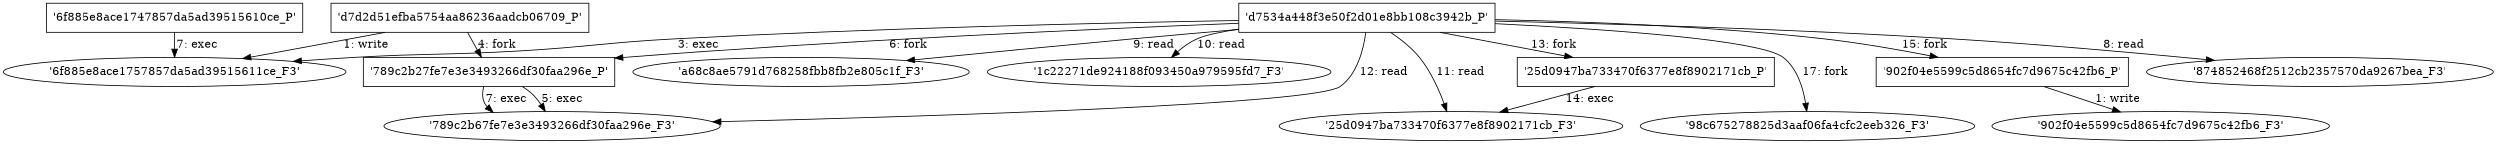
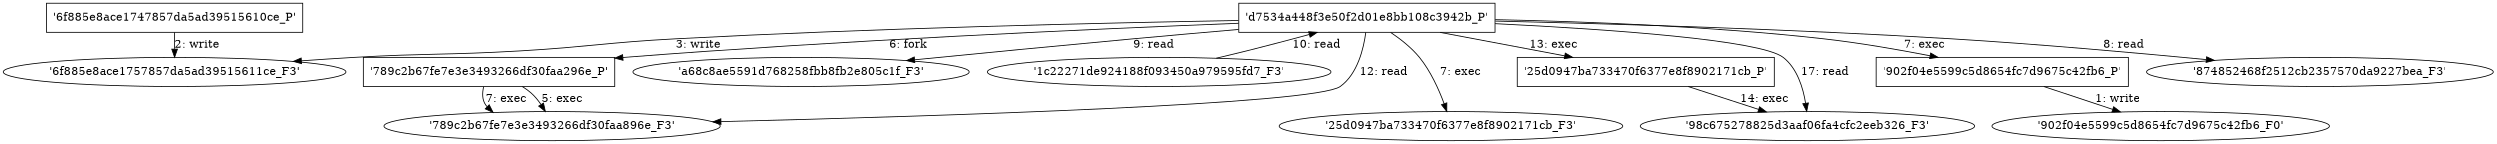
node "'d7d2d51efba5754aa86236aadcb06709_P'": removed
edge "'d7534a448f3e50f2d01e8bb108c3942b_P'" -> "'1c22271de924188f093450a979595fd7_F3'": reversed
edge "'6f885e8ace1747857da5ad39515610ce_P'" -> "'6f885e8ace1757857da5ad39515611ce_F3'": label "7: exec" -> "2: write"
edge "'d7534a448f3e50f2d01e8bb108c3942b_P'" -> "'6f885e8ace1757857da5ad39515611ce_F3'": label "3: exec" -> "3: write"
edge "'d7534a448f3e50f2d01e8bb108c3942b_P'" -> "'25d0947ba733470f6377e8f8902171cb_P'": label "13: fork" -> "13: exec"
edge "'d7534a448f3e50f2d01e8bb108c3942b_P'" -> "'902f04e5599c5d8654fc7d9675c42fb6_P'": label "15: fork" -> "7: exec"
node "'789c2b27fe7e3e3493266df30faa296e_P'": label "'789c2b27fe7e3e3493266df30faa296e_P'" -> "'789c2b67fe7e3e3493266df30faa296e_P'"
node "'a68c8ae5791d768258fbb8fb2e805c1f_F3'": label "'a68c8ae5791d768258fbb8fb2e805c1f_F3'" -> "'a68c8ae5591d768258fbb8fb2e805c1f_F3'"
edge "'d7534a448f3e50f2d01e8bb108c3942b_P'" -> "'25d0947ba733470f6377e8f8902171cb_F3'": label "11: read" -> "7: exec"
edge "'d7534a448f3e50f2d01e8bb108c3942b_P'" -> "'98c675278825d3aaf06fa4cfc2eeb326_F3'": label "17: fork" -> "17: read"
node "'874852468f2512cb2357570da9267bea_F3'": label "'874852468f2512cb2357570da9267bea_F3'" -> "'874852468f2512cb2357570da9227bea_F3'"
edge "'25d0947ba733470f6377e8f8902171cb_P'" -> "'25d0947ba733470f6377e8f8902171cb_F3'": now "'25d0947ba733470f6377e8f8902171cb_P'" -> "'98c675278825d3aaf06fa4cfc2eeb326_F3'"
node "'789c2b67fe7e3e3493266df30faa296e_F3'": label "'789c2b67fe7e3e3493266df30faa296e_F3'" -> "'789c2b67fe7e3e3493266df30faa896e_F3'"
node "'902f04e5599c5d8654fc7d9675c42fb6_F3'": label "'902f04e5599c5d8654fc7d9675c42fb6_F3'" -> "'902f04e5599c5d8654fc7d9675c42fb6_F0'"
